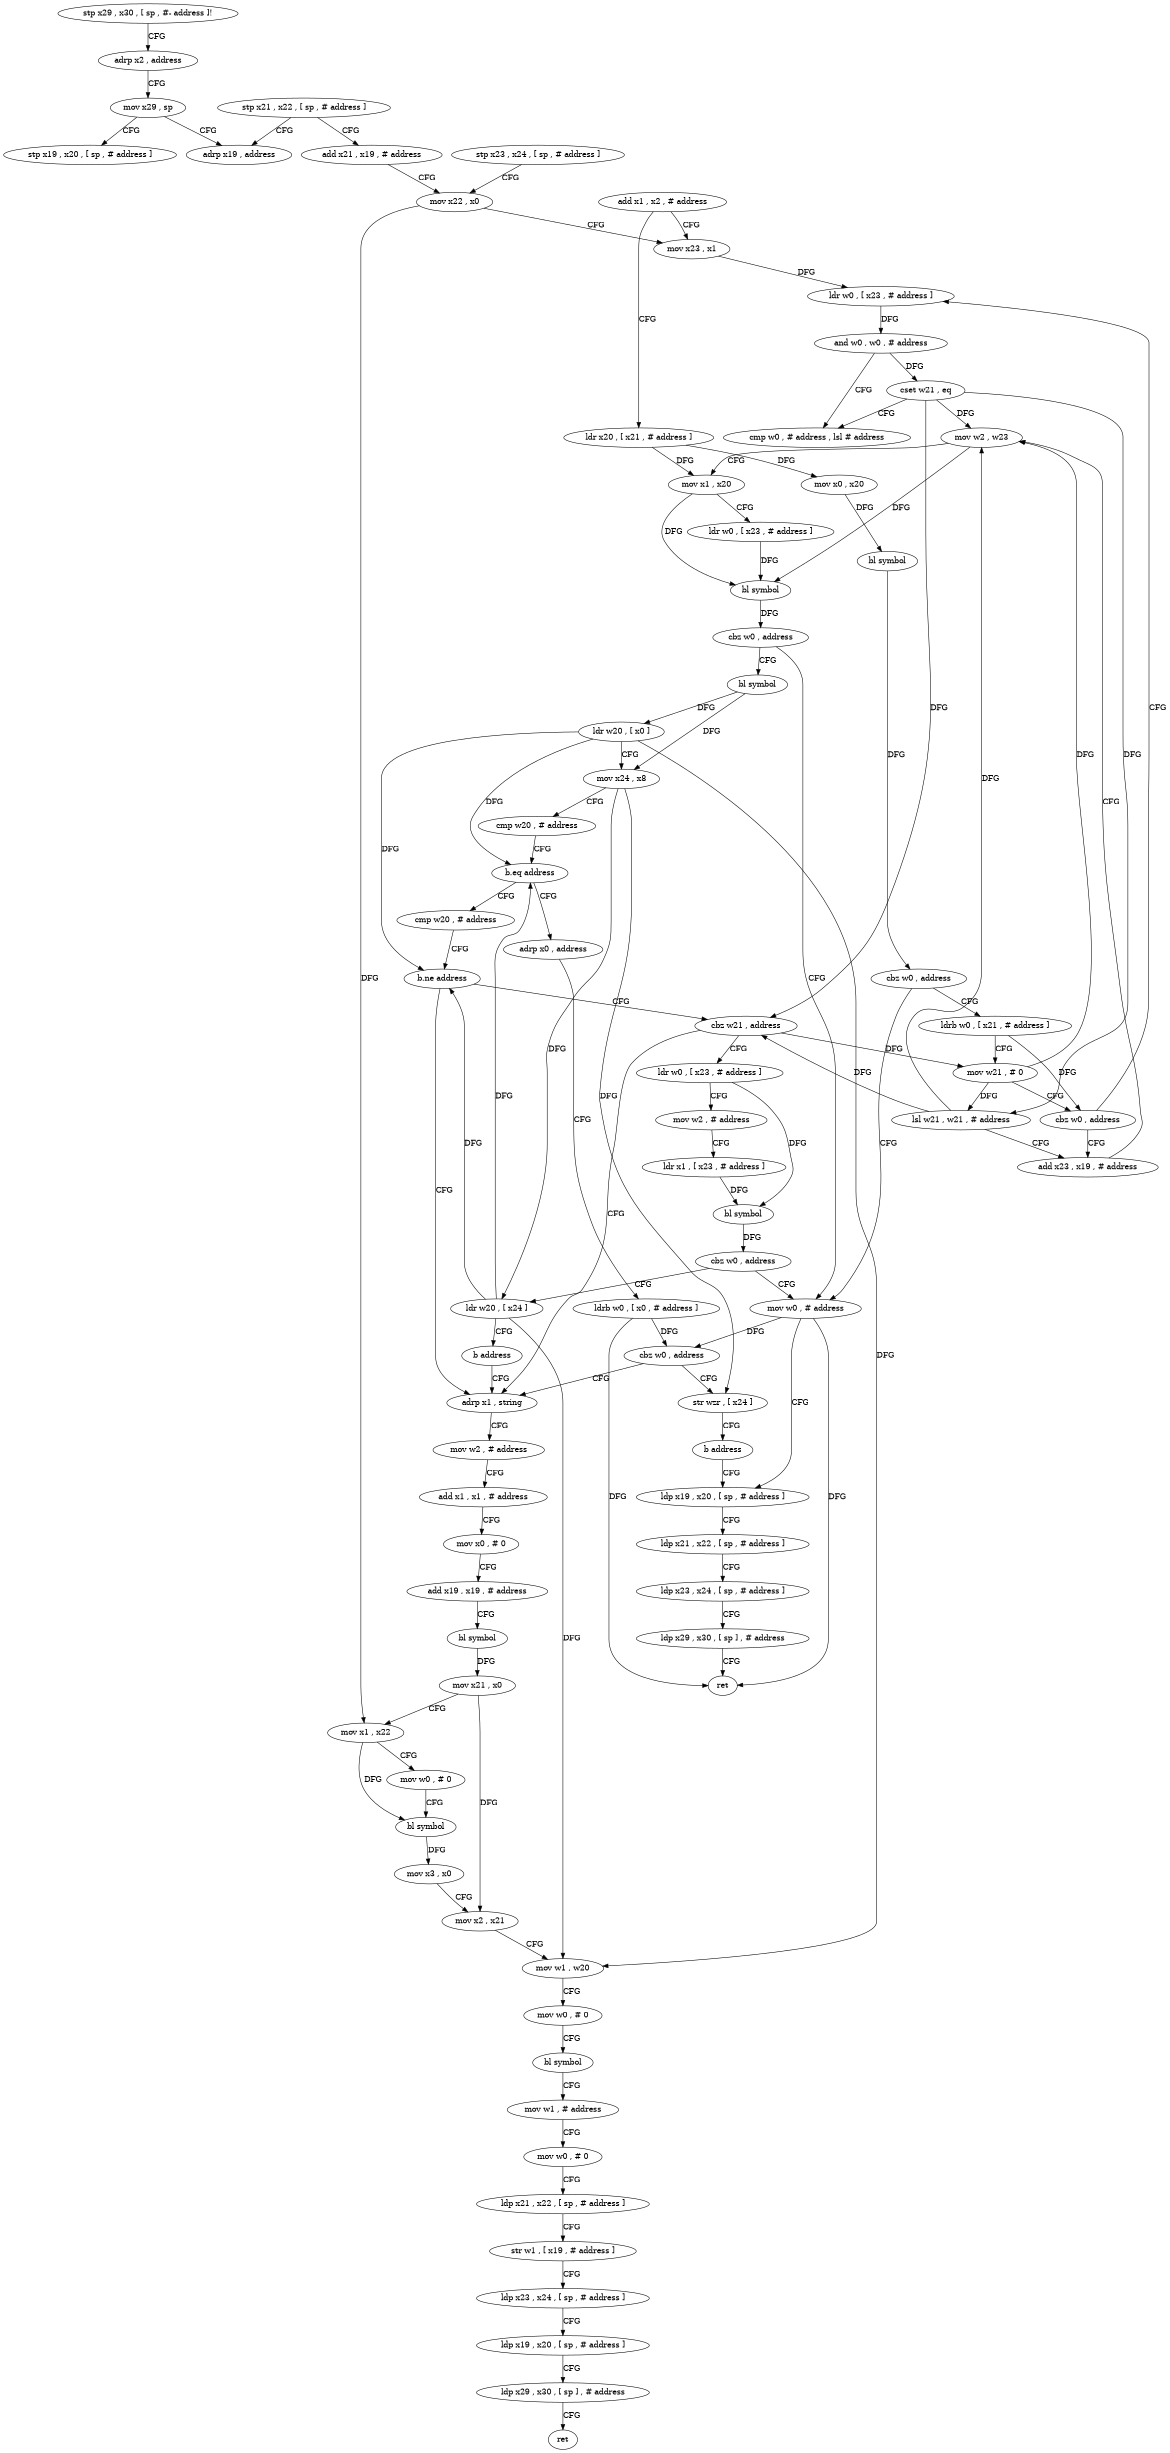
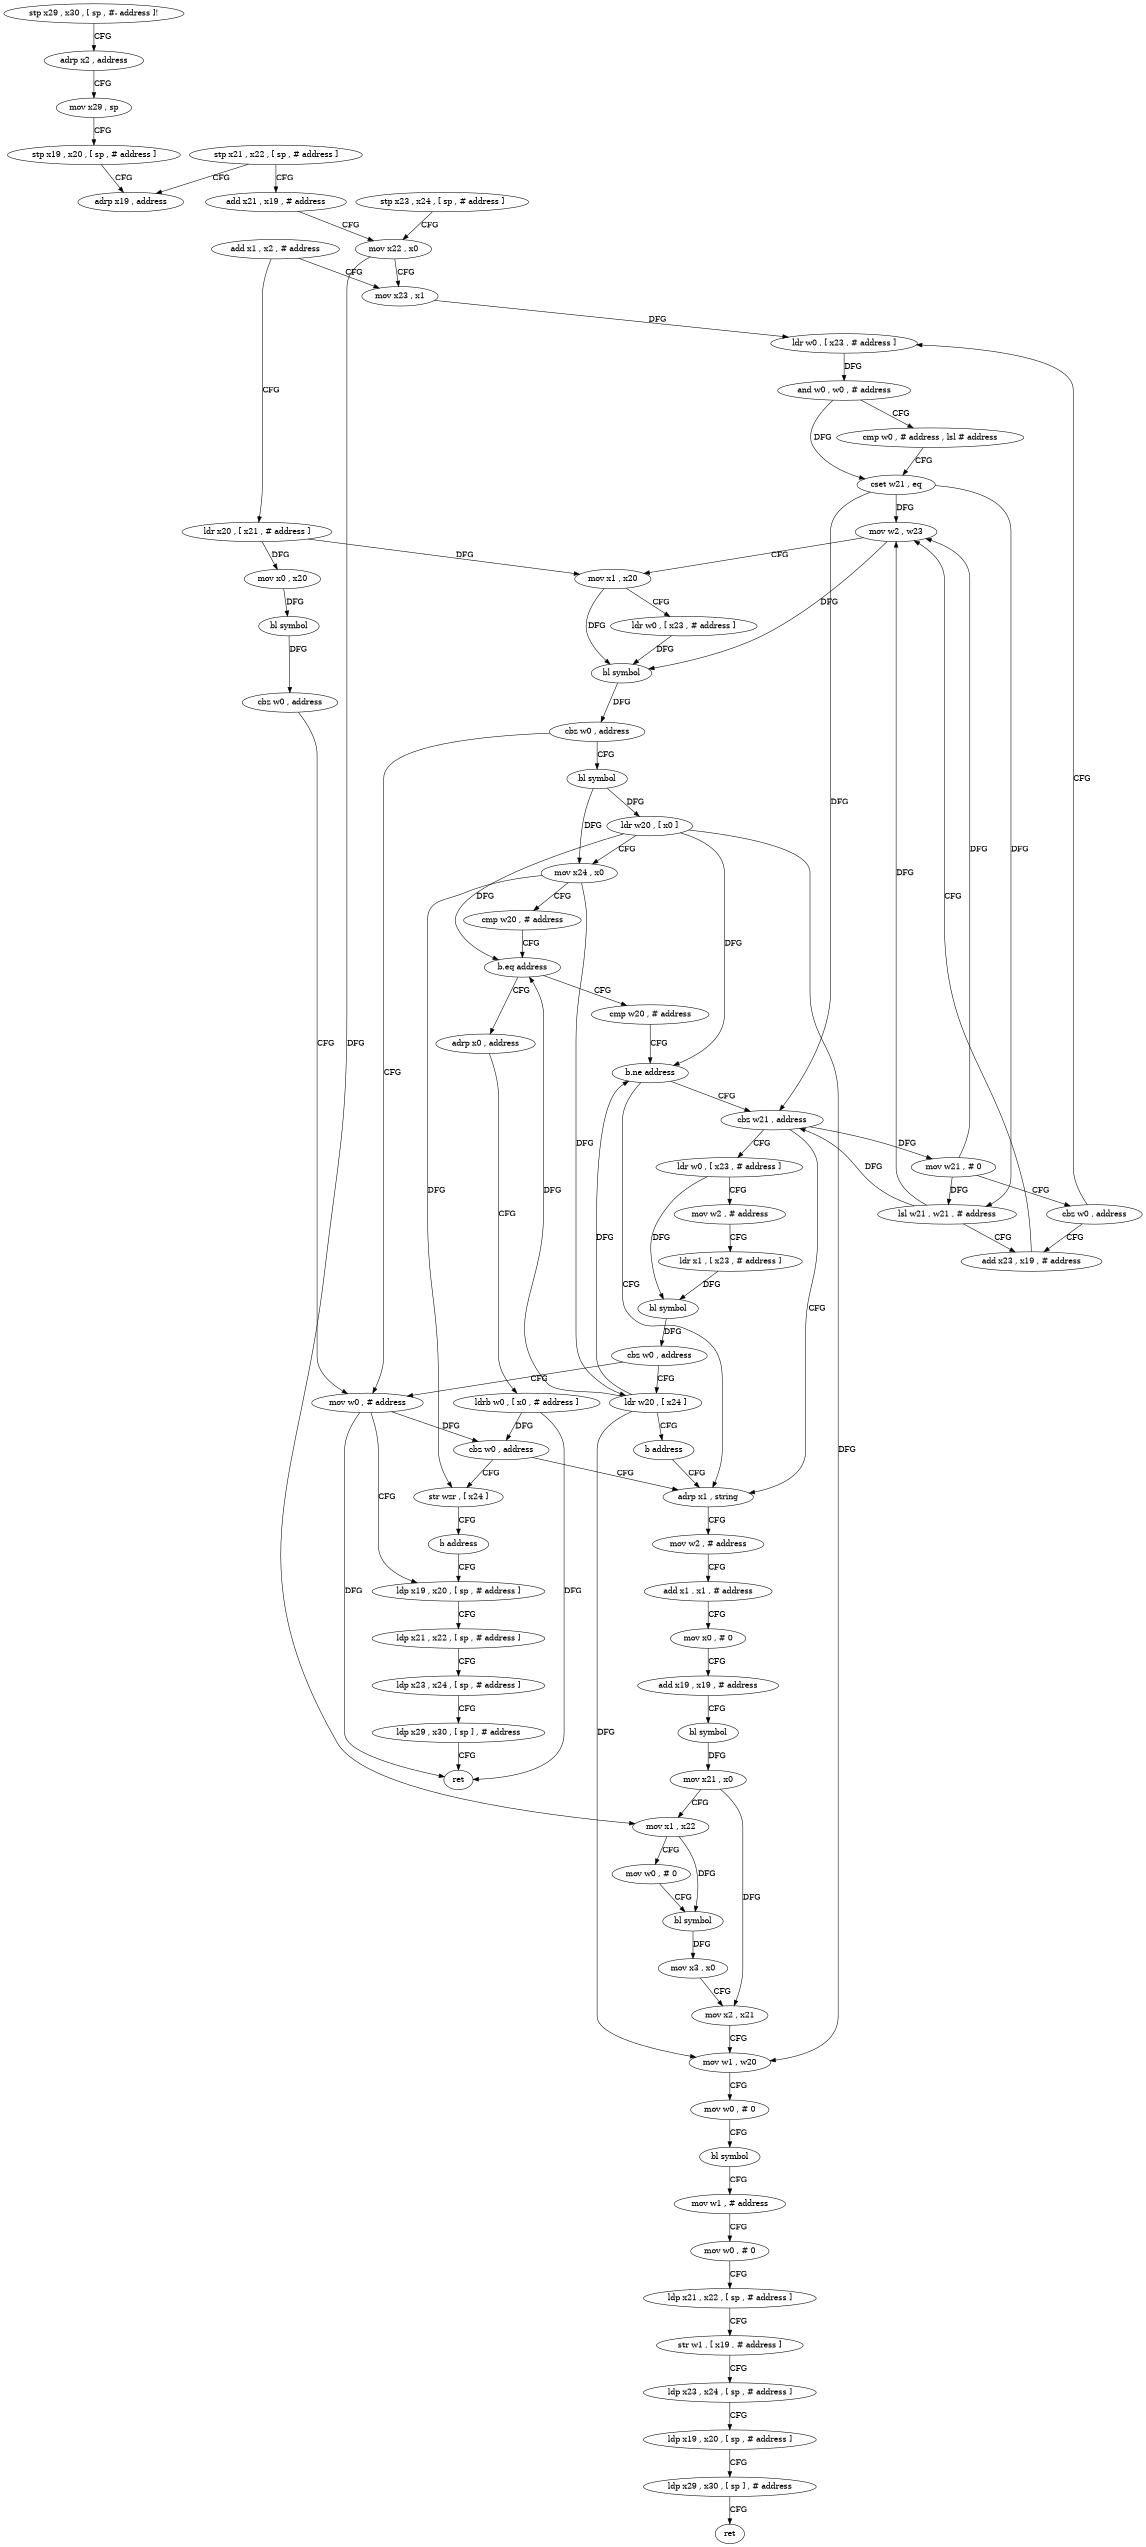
edge "mov x29 , sp" -> "adrp x19 , address": now "stp x19 , x20 , [ sp , # address ]" -> "adrp x19 , address"
edge "cset w21 , eq" -> "cmp w0 , # address , lsl # address": reversed
node "mov x24 , x8": label "mov x24 , x8" -> "mov x24 , x0"
node "ldrb w0 , [ x21 , # address ]": removed
